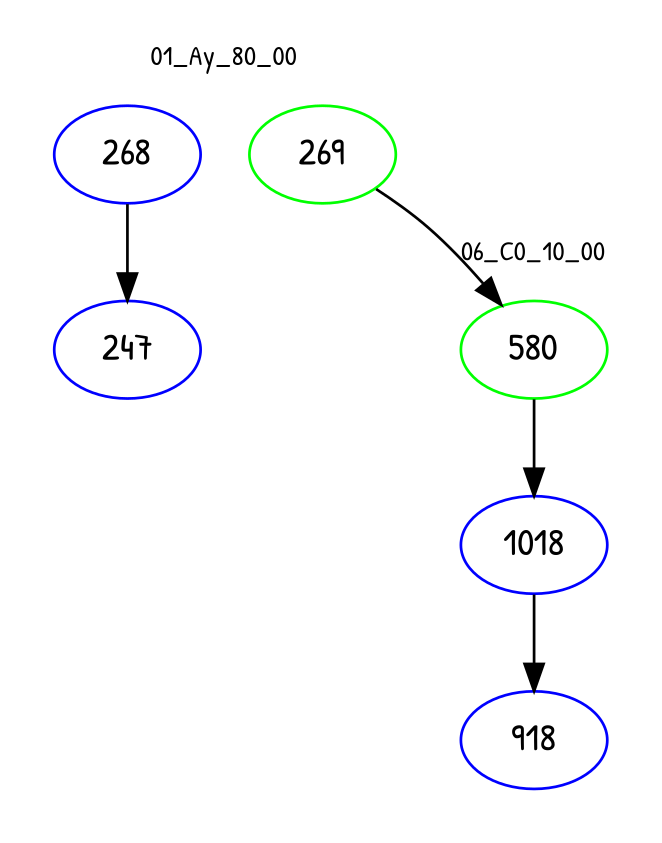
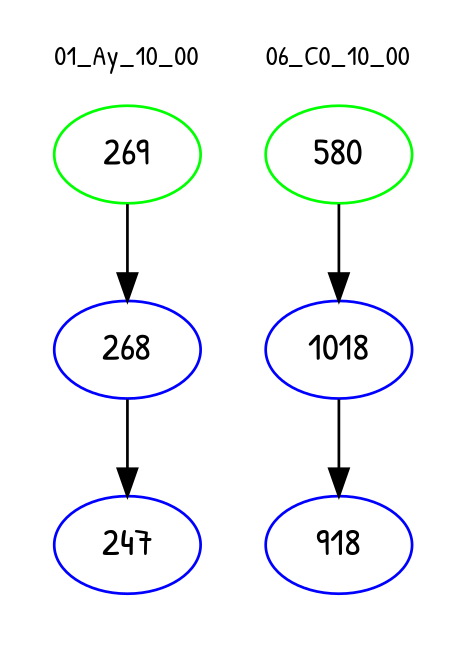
cluster "01_Ay_80_00": label "01_Ay_80_00" -> "01_Ay_10_00"
edge "269" -> "580": now "269" -> "268"
